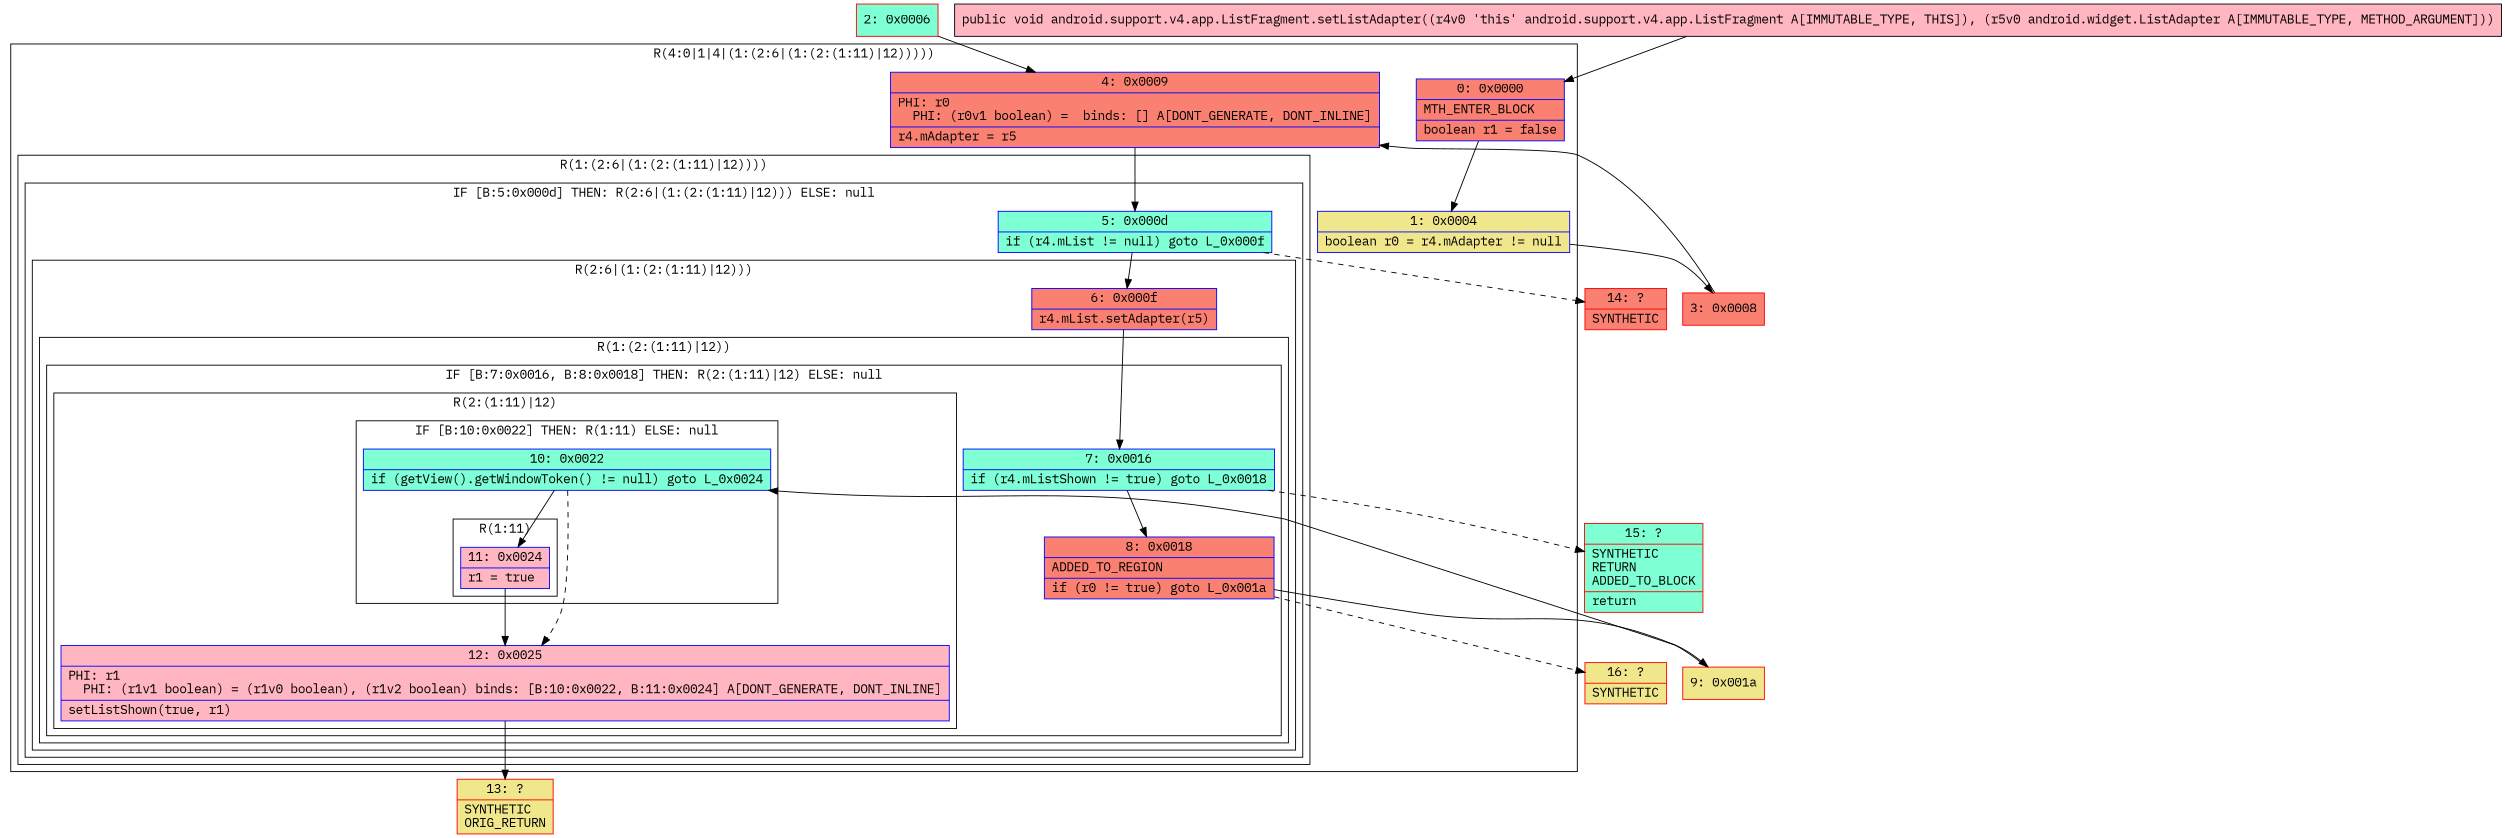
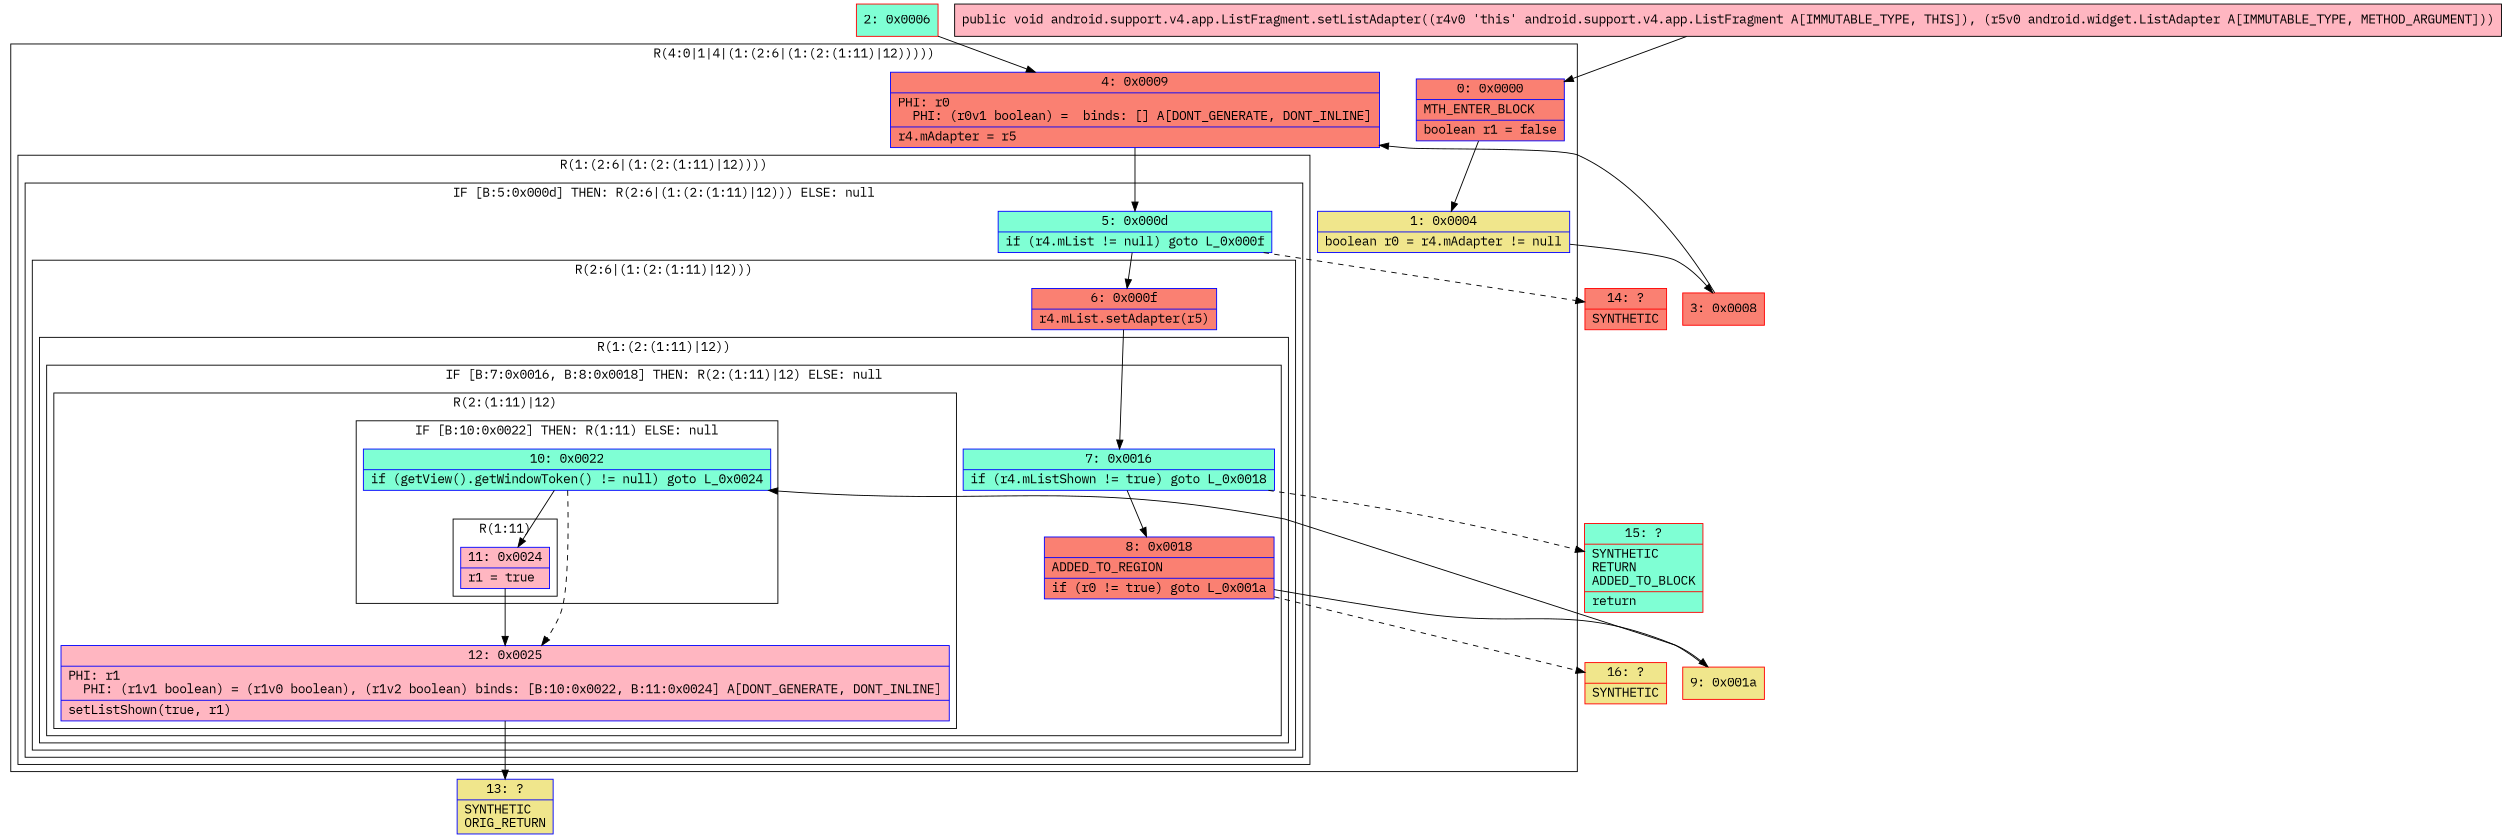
node "13: ?": color red -> blue
